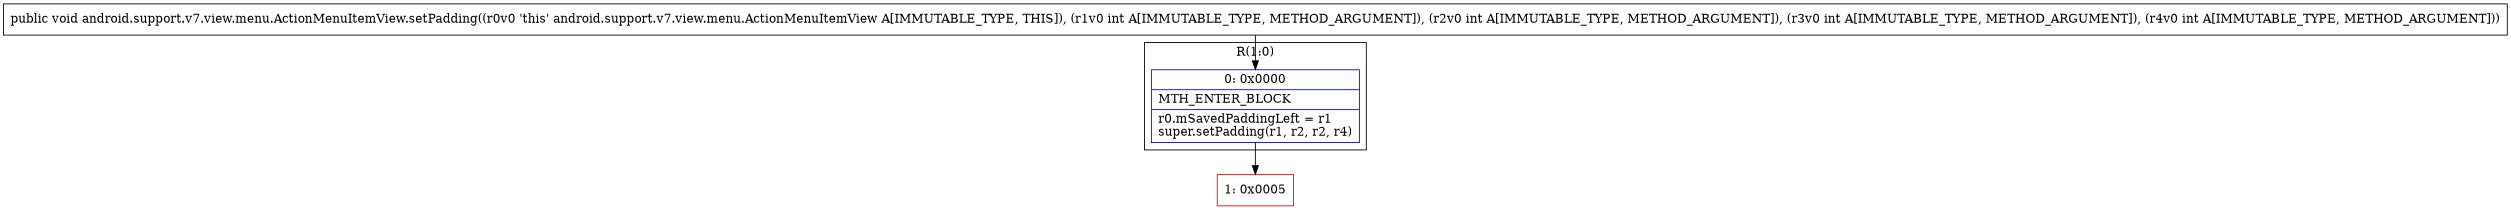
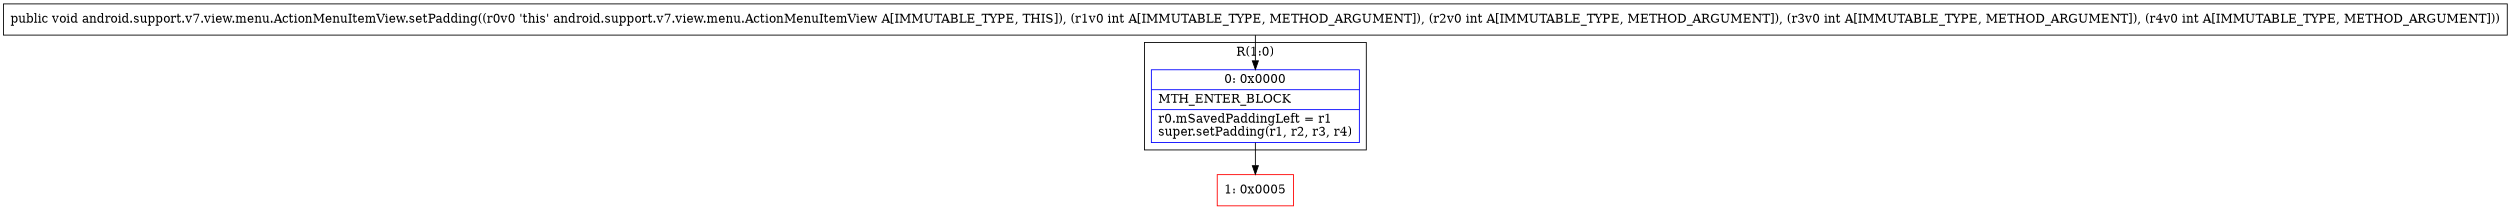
node "0: 0x0000": text "super.setPadding(r1, r2, r2, r4)" -> "super.setPadding(r1, r2, r3, r4)"
